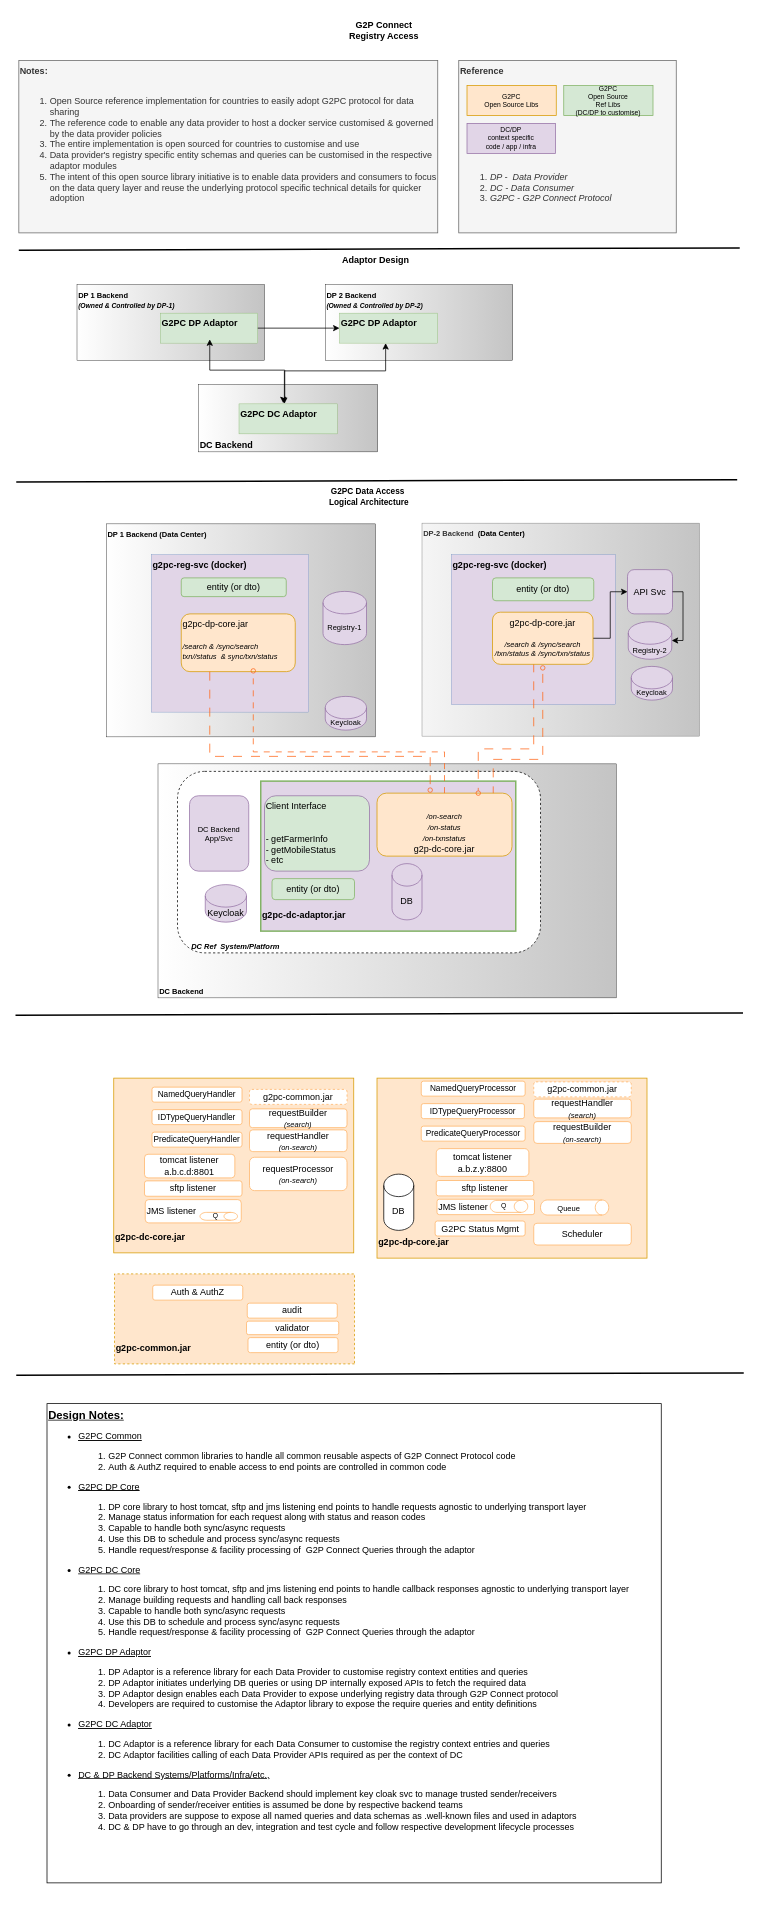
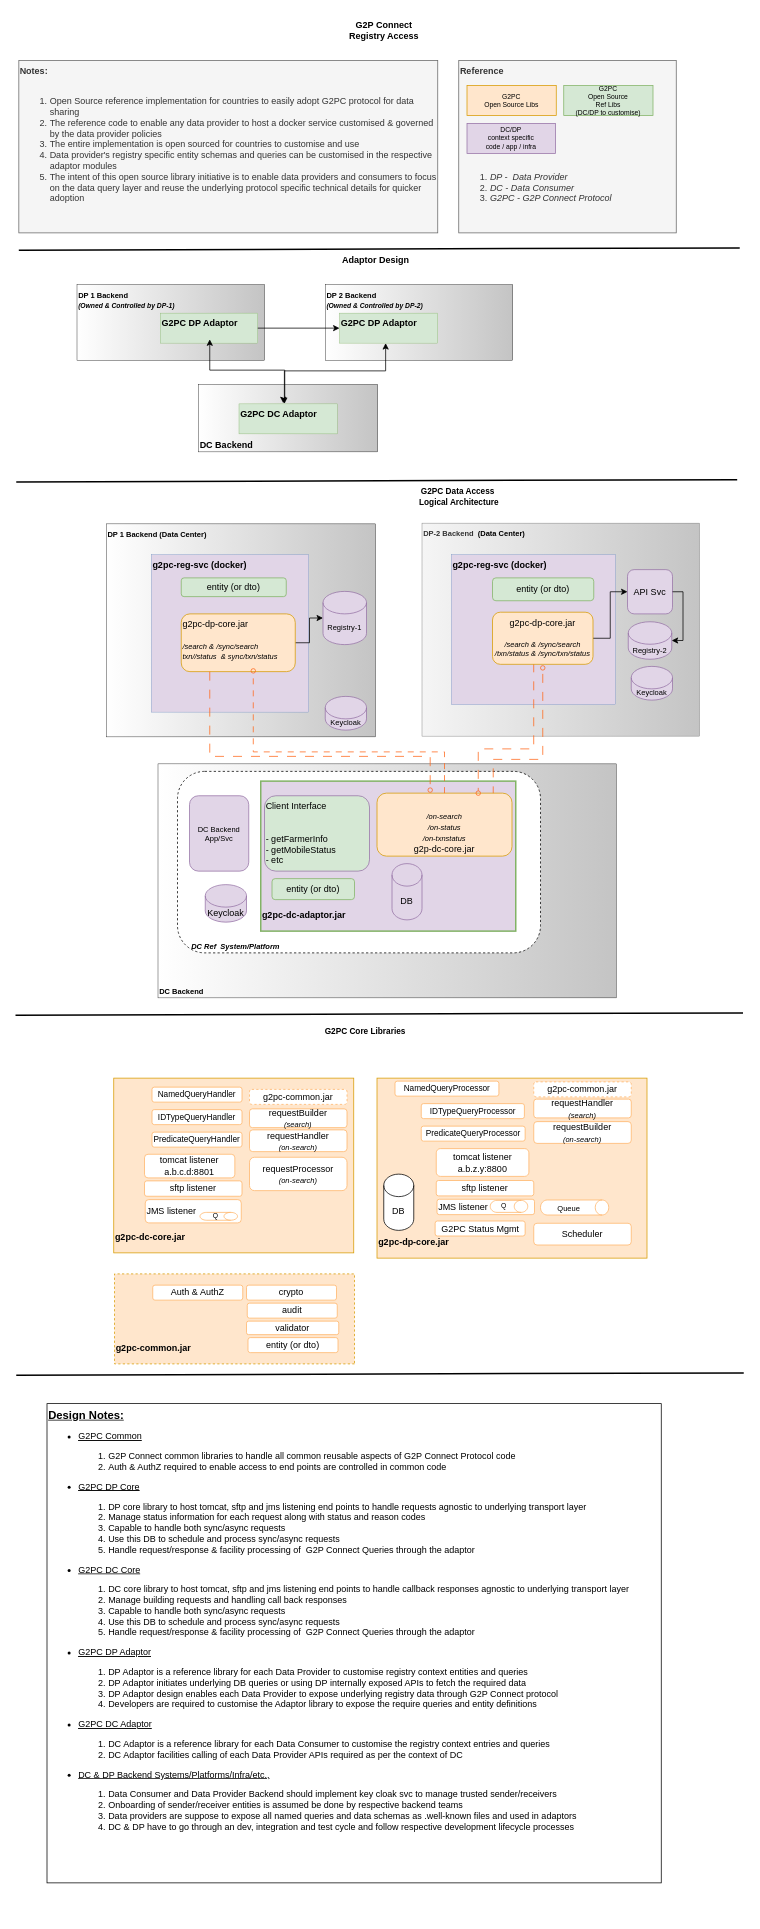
node "G2PC Data Access Logical Architecture": moved (369, 496) -> (459, 496)
edge "g2pc-dp-core.jar /search & /sync/search txn//status & sync/txn/status" -> "Registry-1": added
node "G2PC Core Libraries": added
node "NamedQueryProcessor": moved (473, 1089) -> (447, 1089)
node "crypto": added
